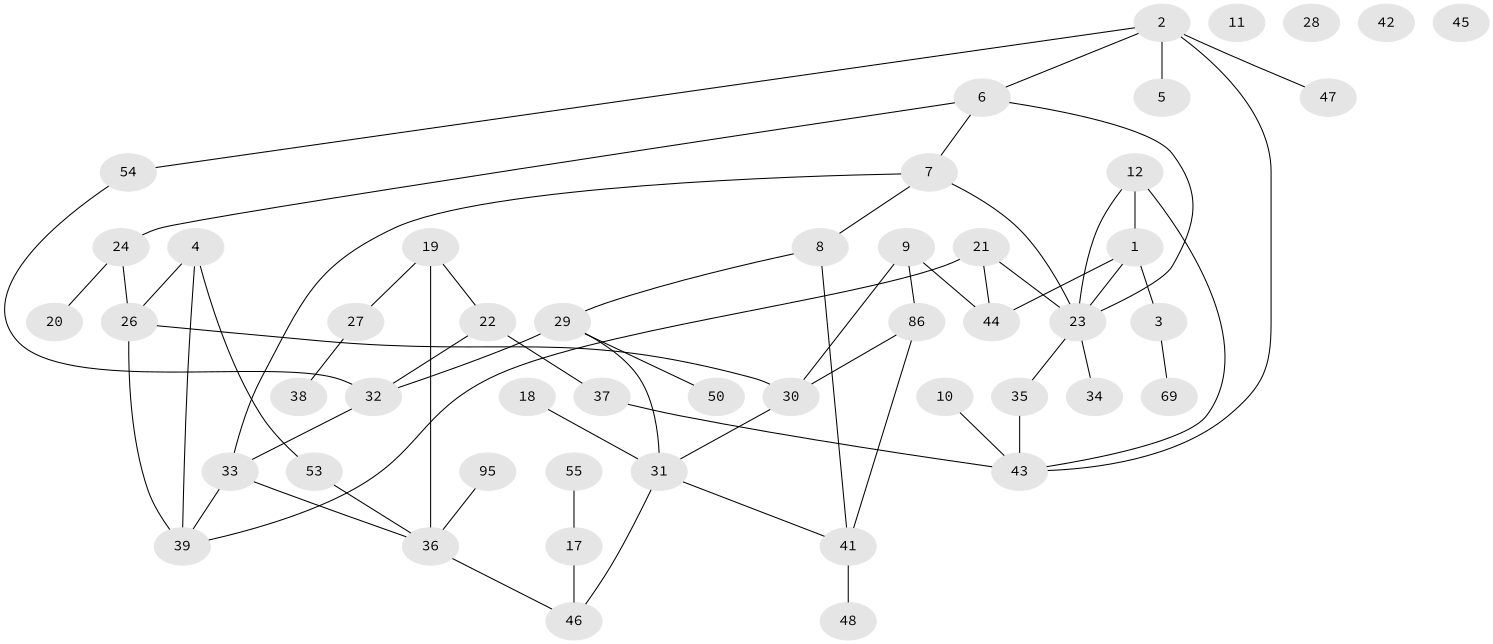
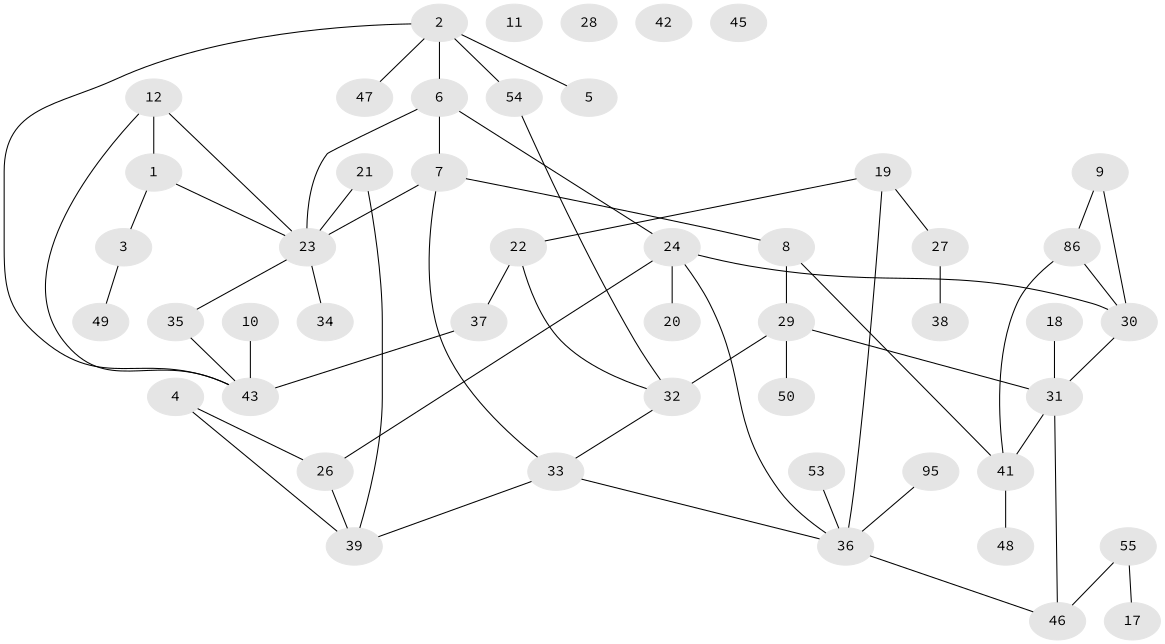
node "44": removed
edge "26" -- "30": now "24" -- "30"
edge "4" -- "53": removed
node "69": label "69" -> "49"
edge "24" -- "36": added
edge "17" -- "46": now "55" -- "46"
